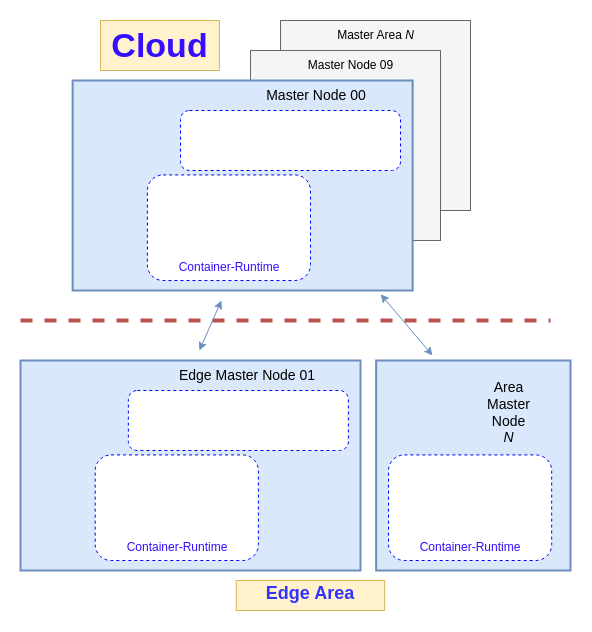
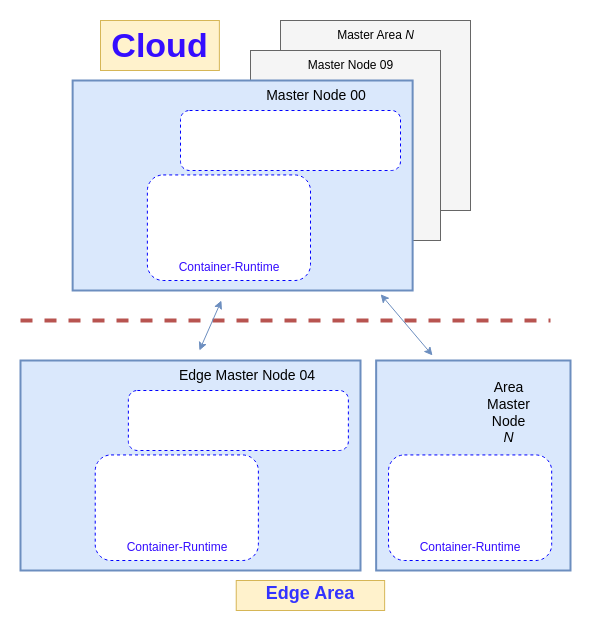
node "Edge Master Node 01": label "Edge Master Node 01" -> "Edge Master Node 04"
